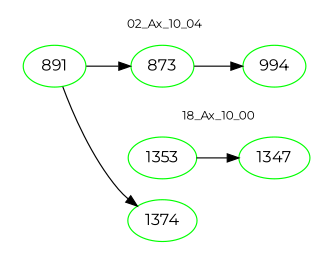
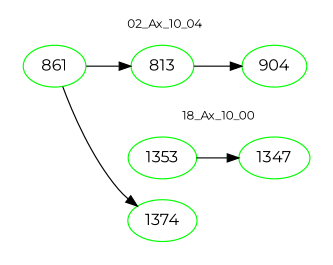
node "891": label "891" -> "861"
node "873": label "873" -> "813"
node "994": label "994" -> "904"
